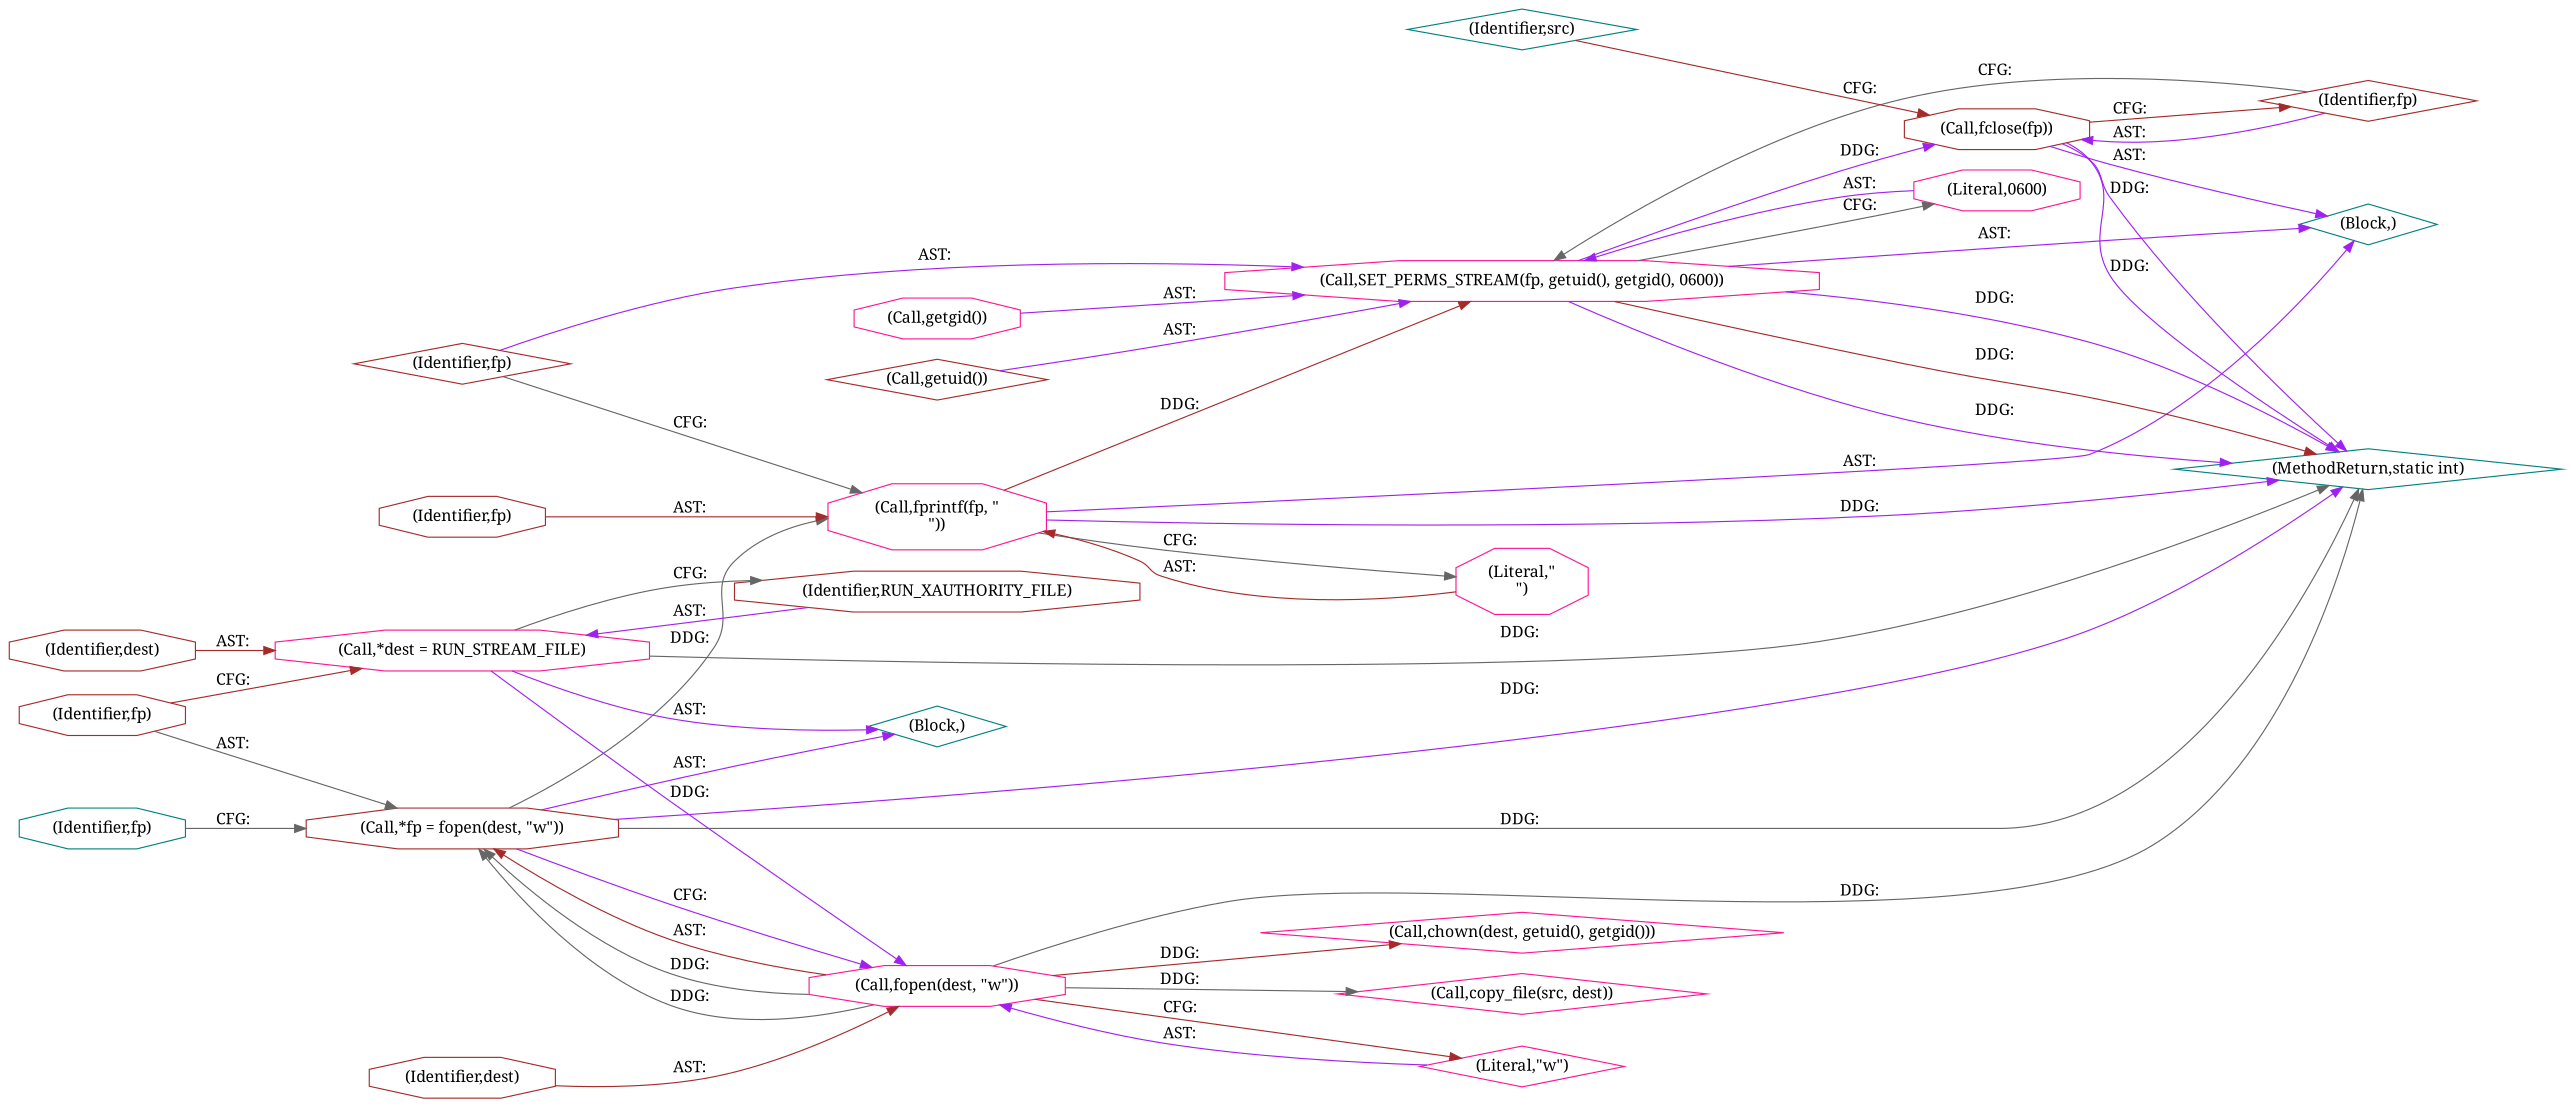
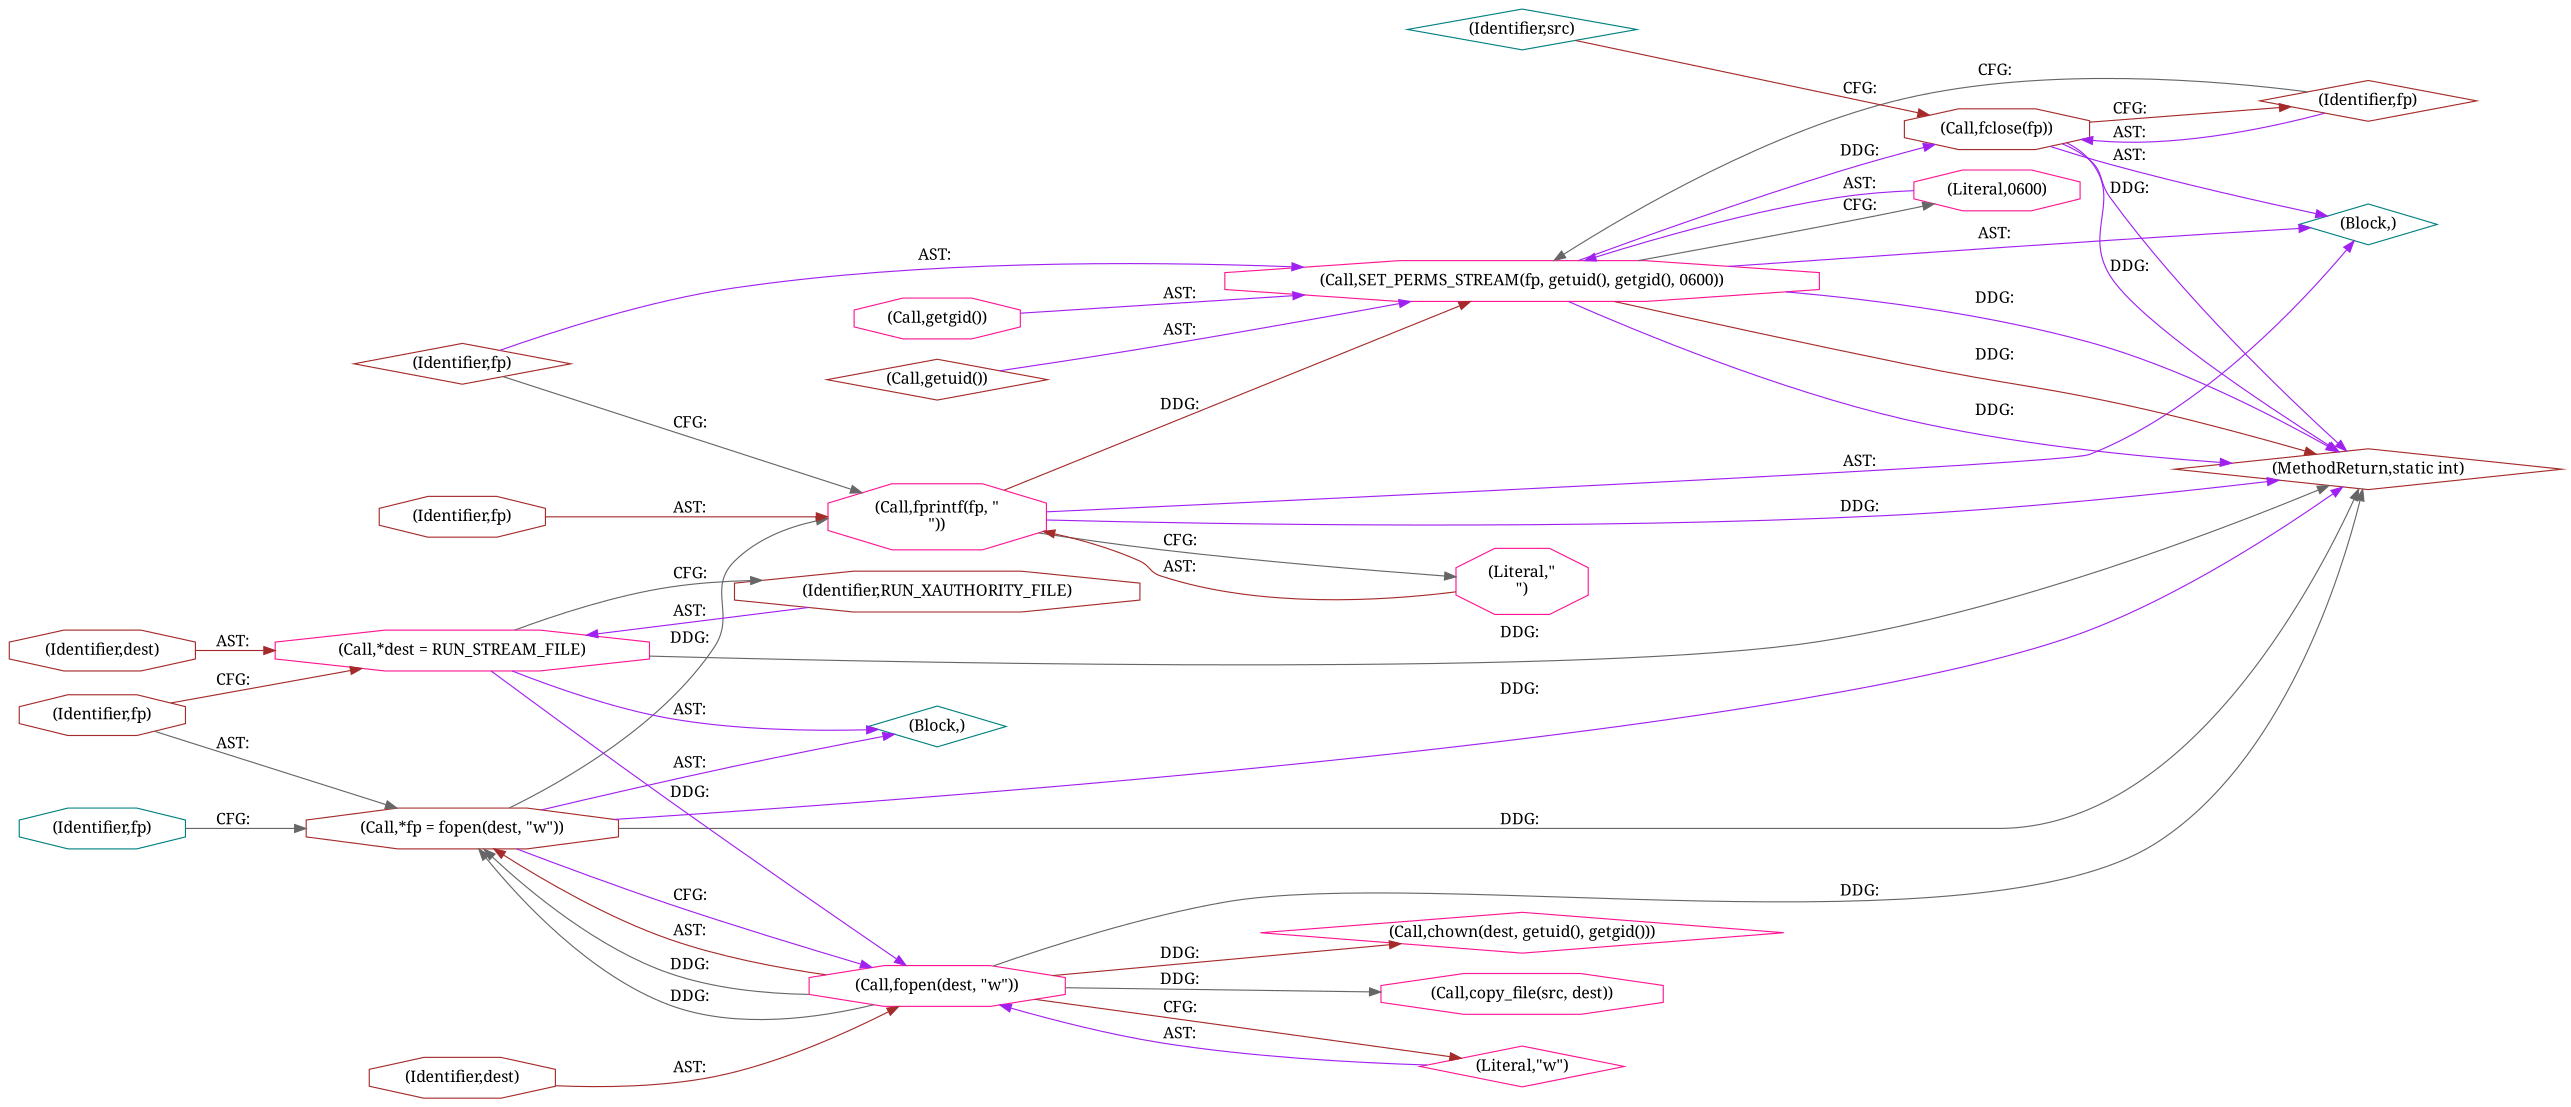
node "(MethodReturn,static int)": color teal -> brown
node "(Call,copy_file(src, dest))": shape diamond -> octagon
